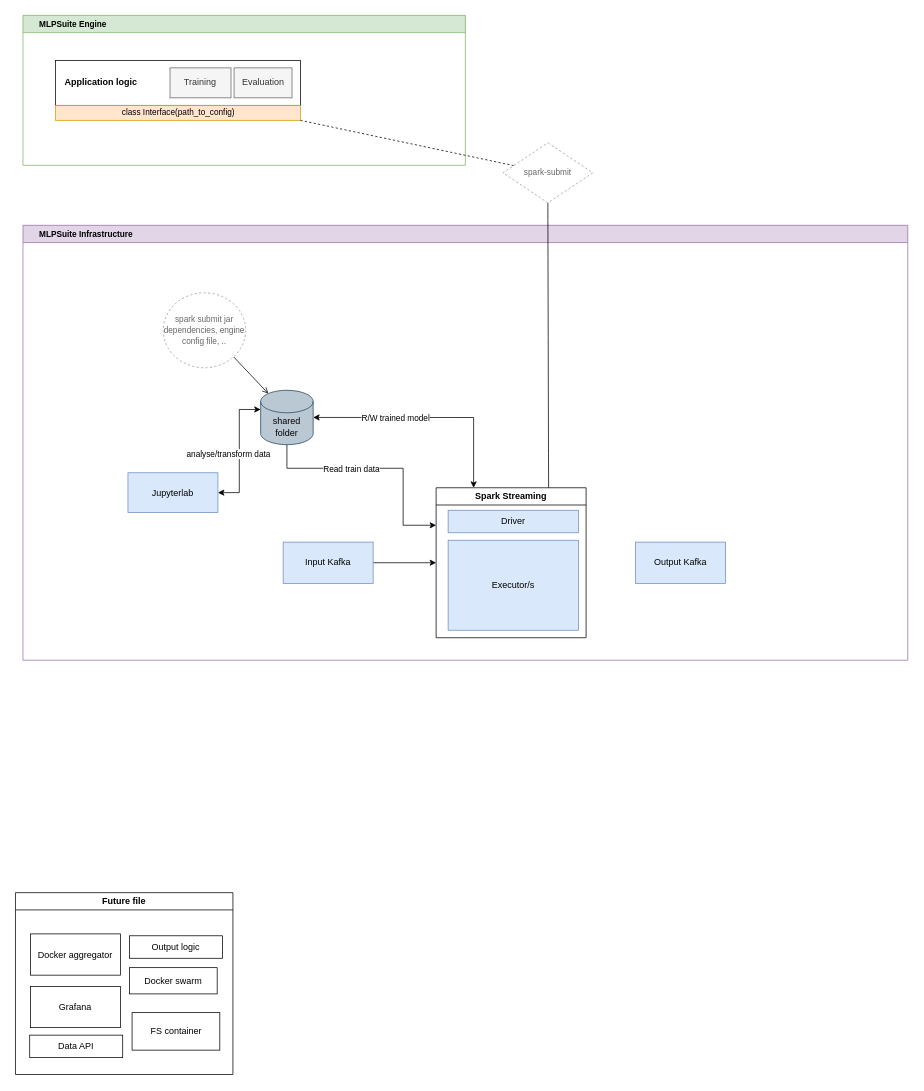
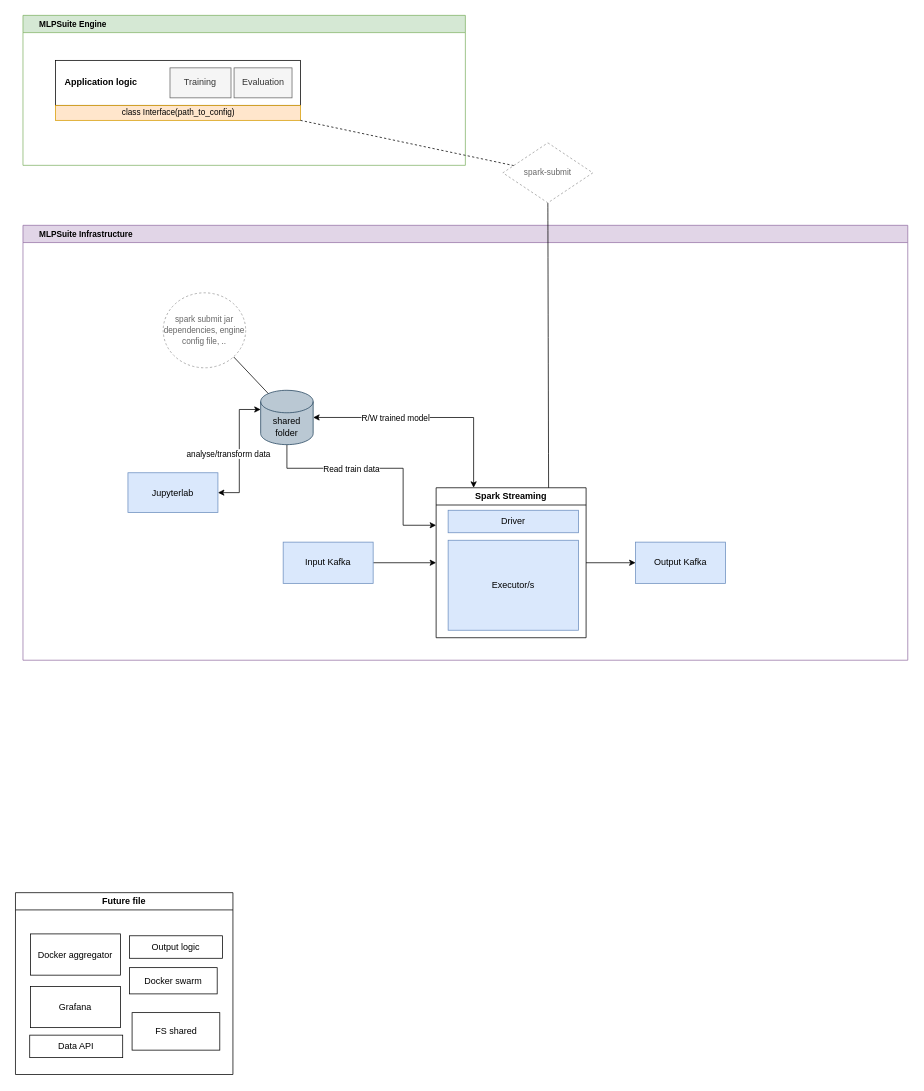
edge "spark submit jar dependencies, engine config file, .." -> "shared folder": arrowhead open -> none
edge "Spark Streaming" -> "Output Kafka": added
node "FS container": label "FS container" -> "FS shared"
